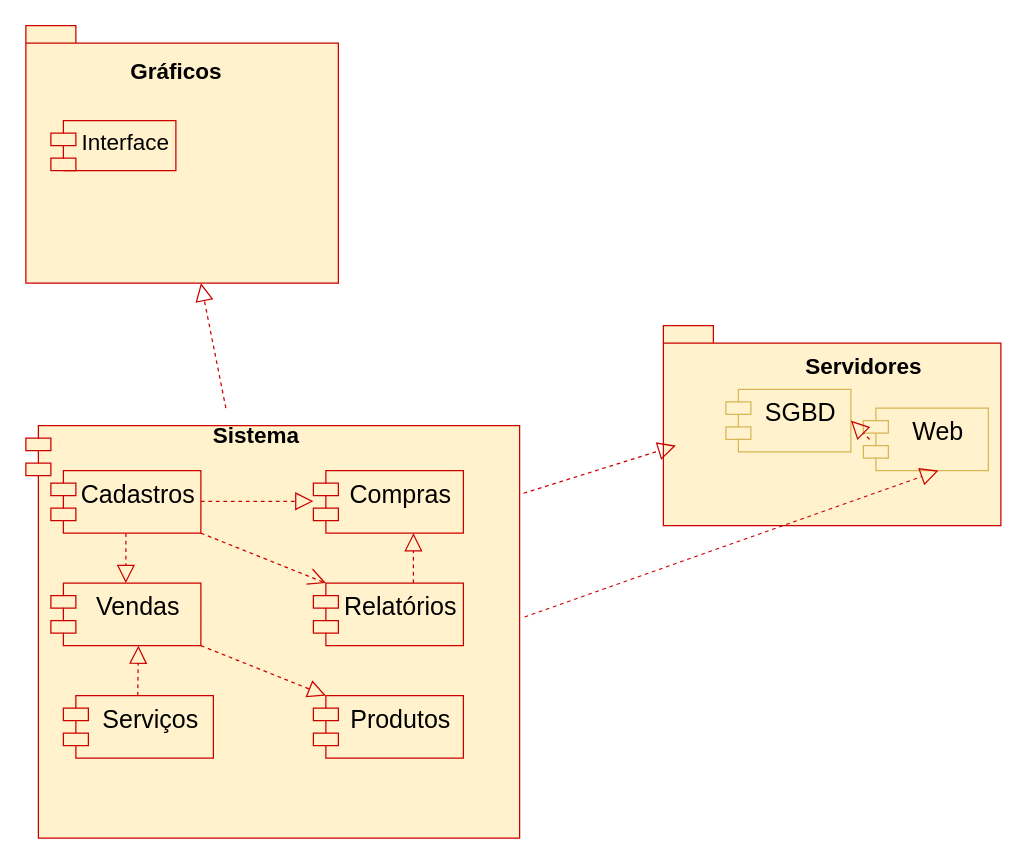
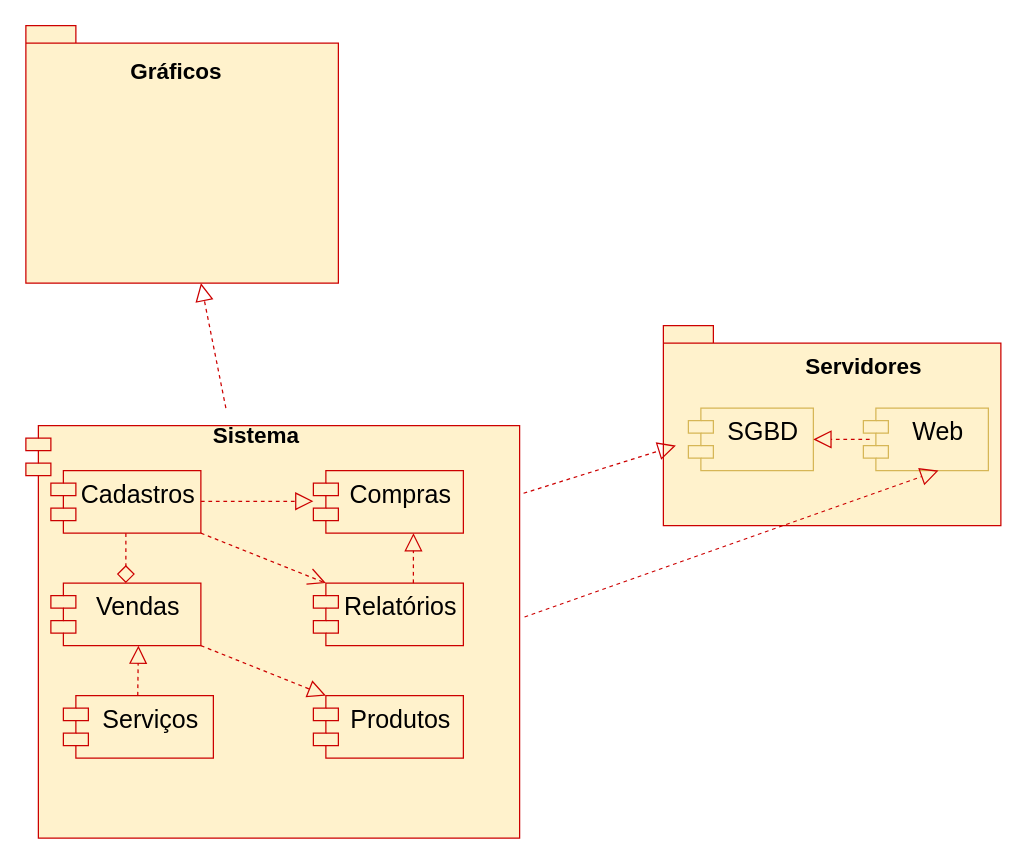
node "Interface": removed
node "SGBD": moved (788, 421) -> (751, 439)
edge "Cadastros" -> "Vendas": arrowhead block -> diamond
